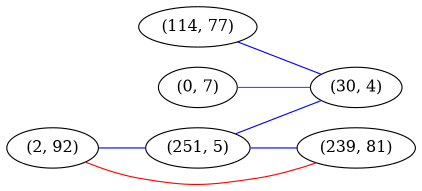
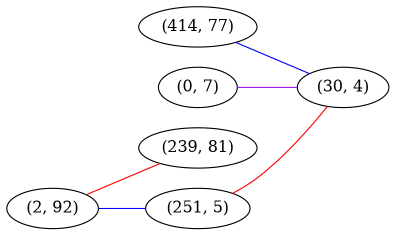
node "(114, 77)": label "(114, 77)" -> "(414, 77)"
edge "(30, 4)" -- "(251, 5)": color blue -> red
edge "(251, 5)" -- "(239, 81)": removed
